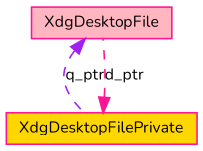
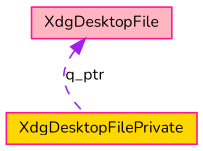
edge "XdgDesktopFile" -> "XdgDesktopFilePrivate": removed, label "d_ptr"
